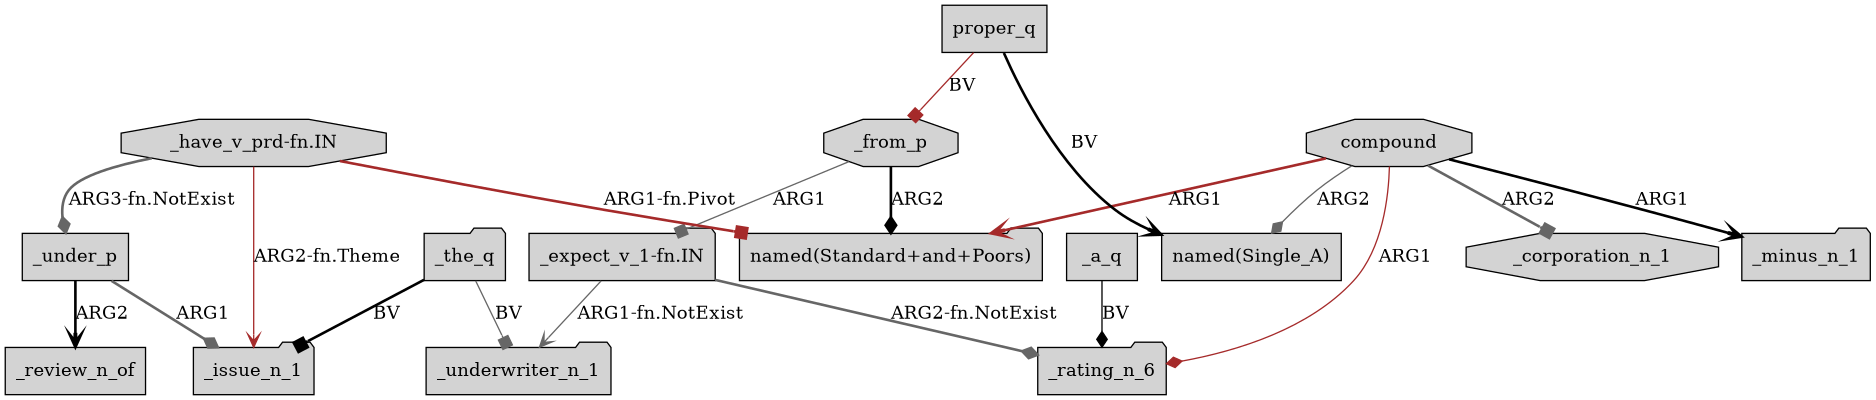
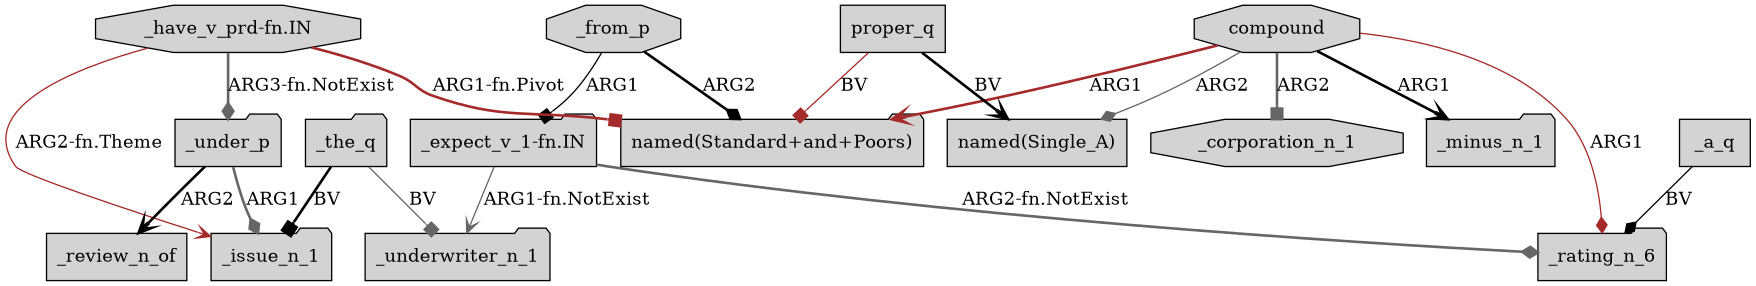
edge "proper_q" -> "_from_p": now "proper_q" -> "named(Standard+and+Poors)"
edge "_from_p" -> "_expect_v_1-fn.IN": color gray40 -> black
node "_under_p": shape box -> folder
